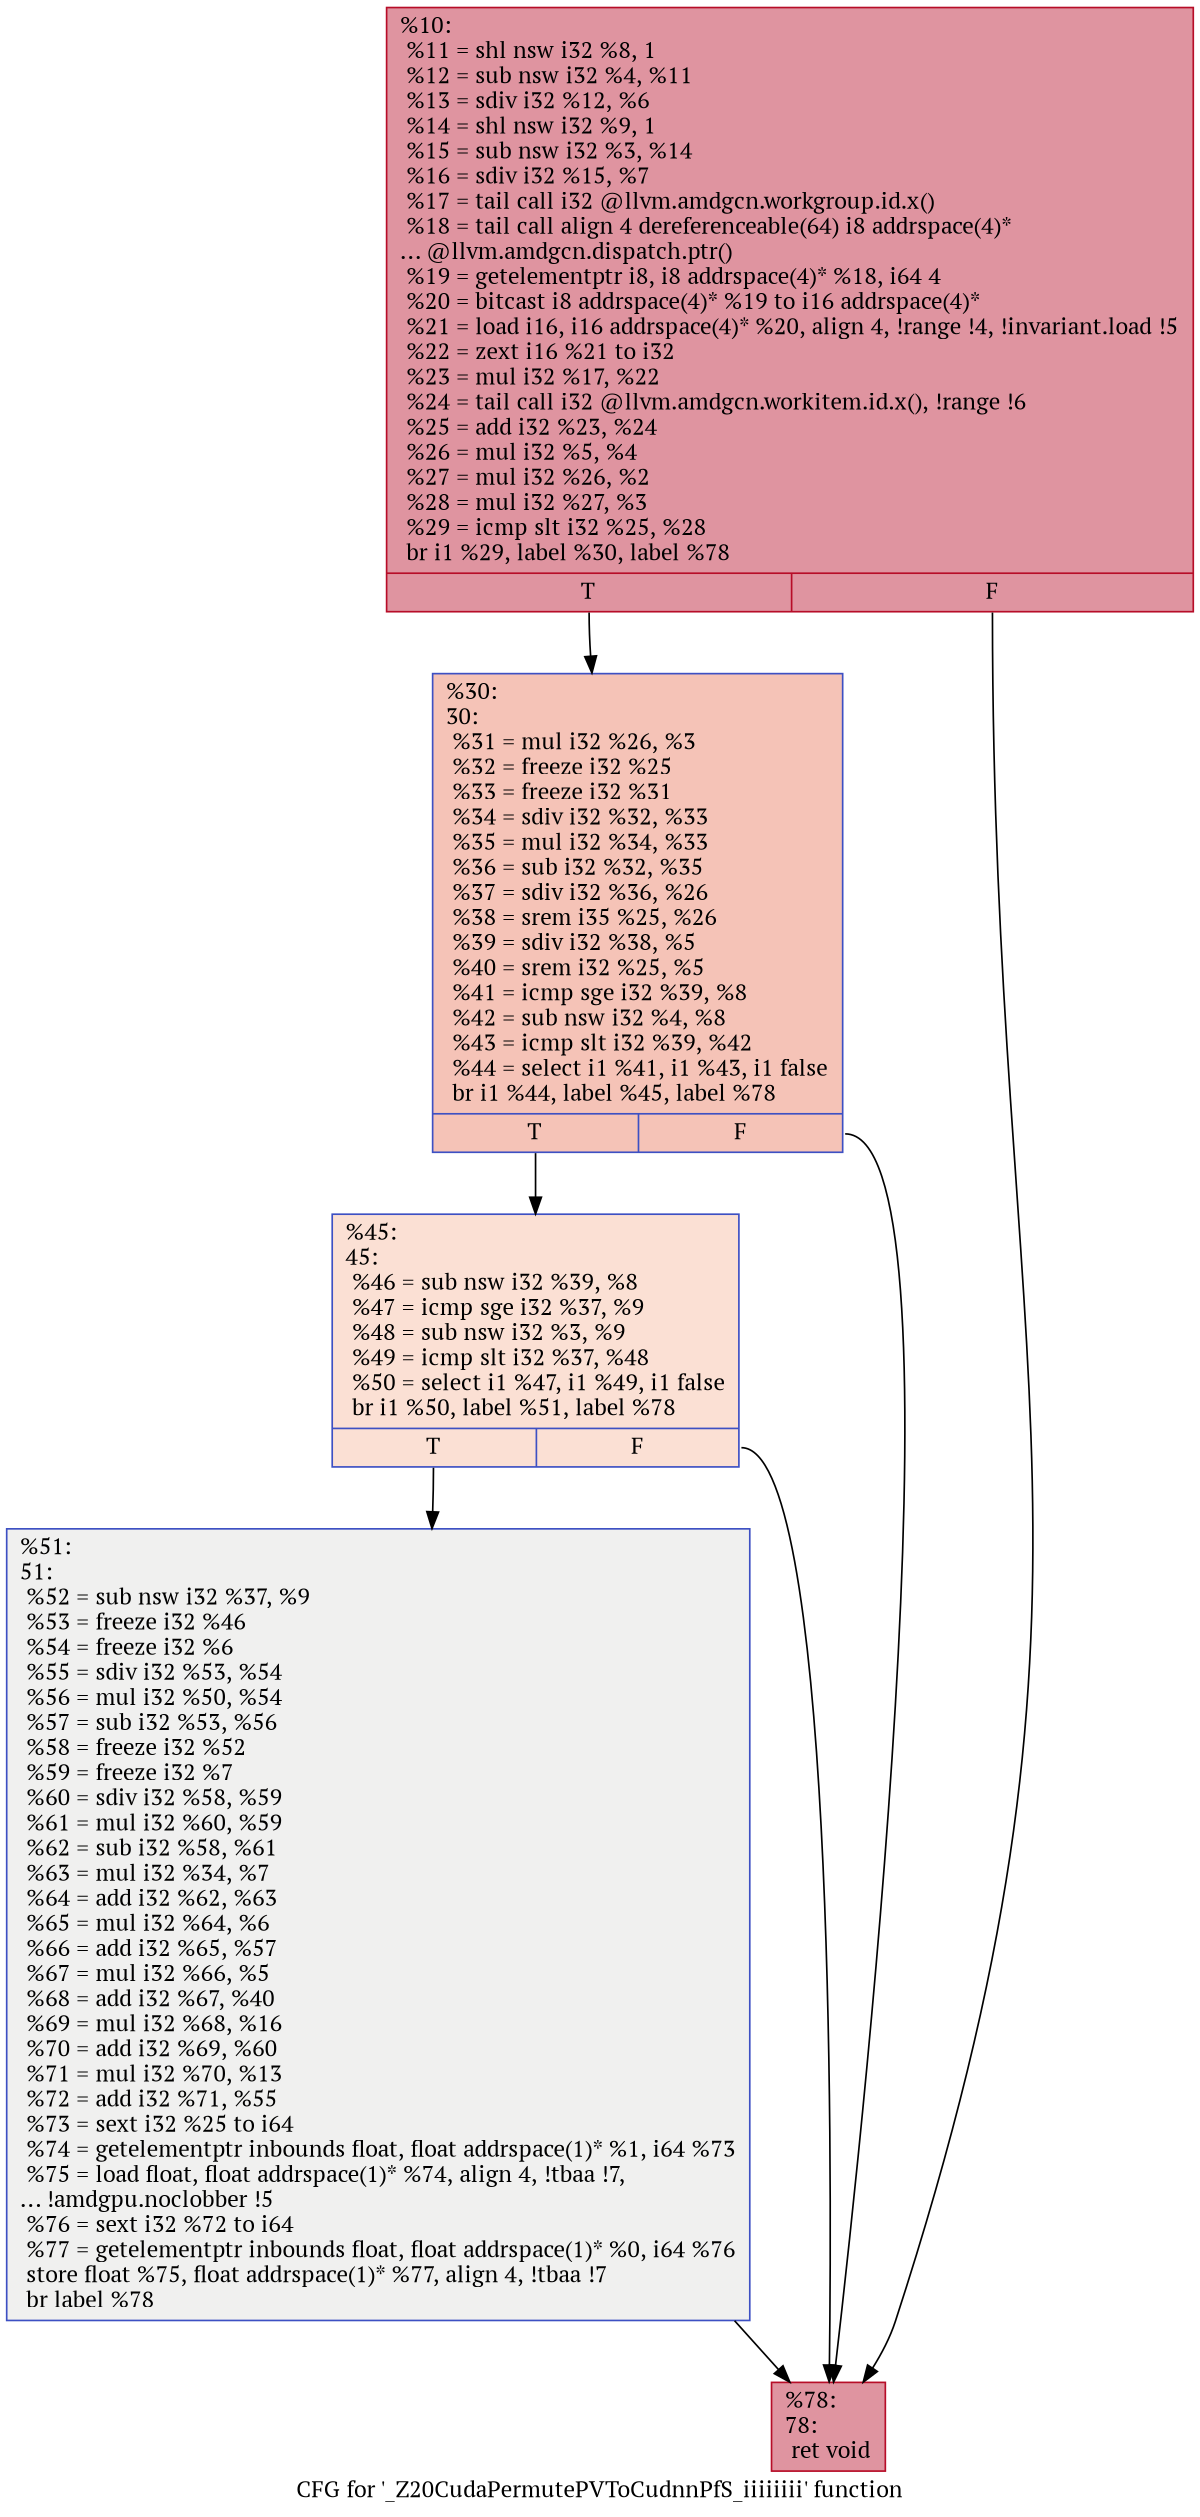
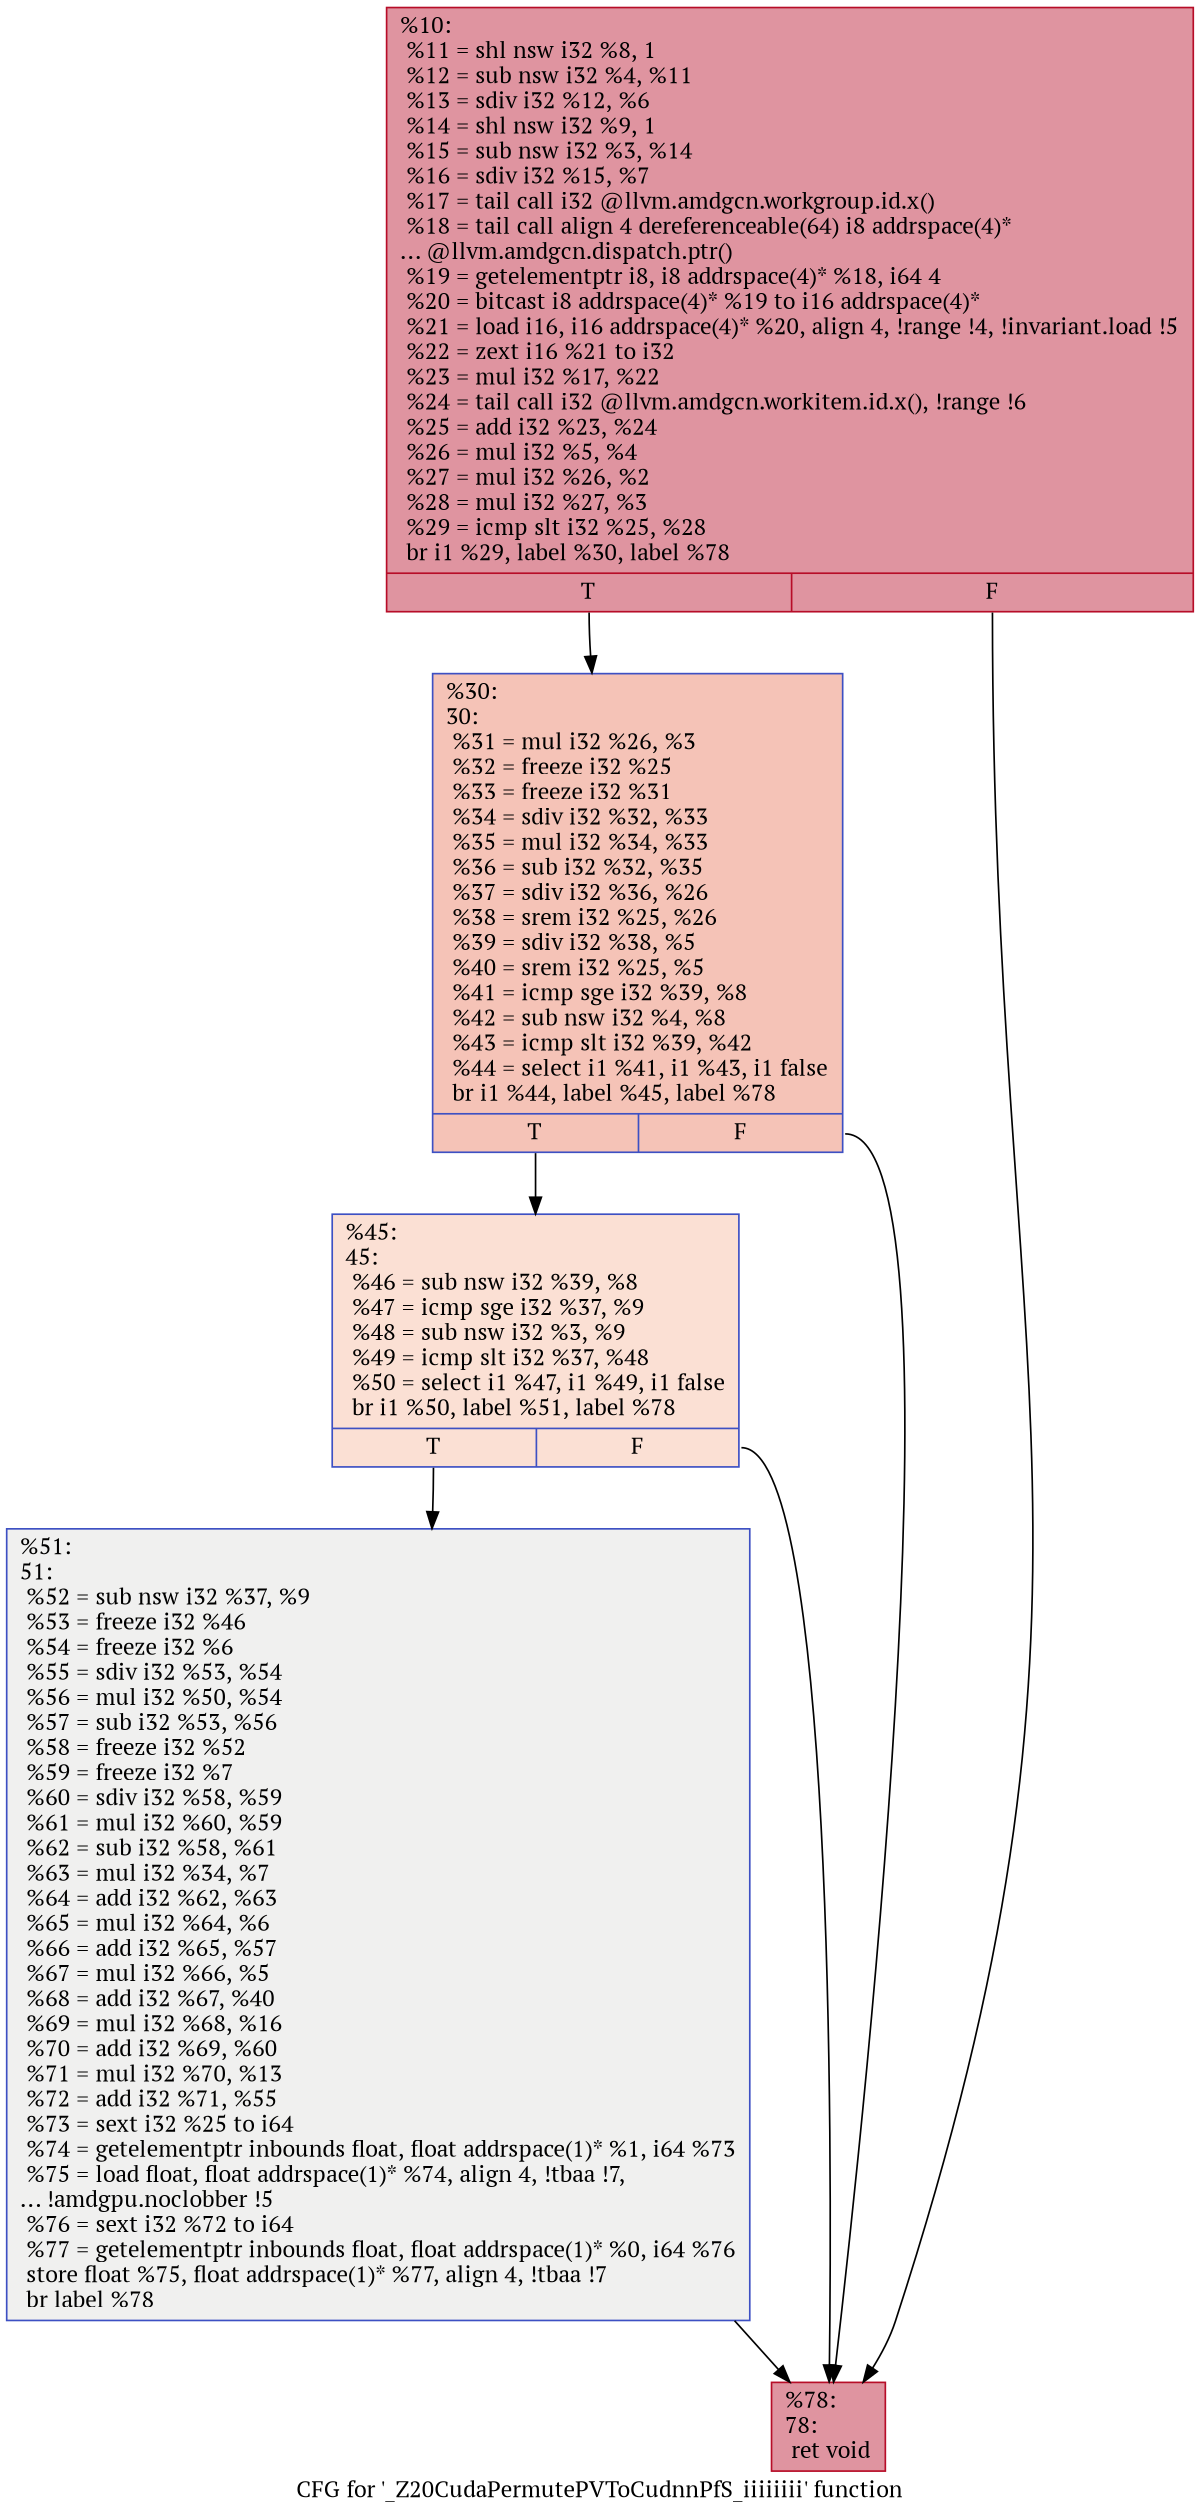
node "%30:": text "%38 = srem i35 %25, %26" -> "%38 = srem i32 %25, %26"
